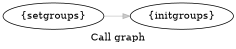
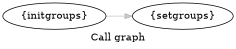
edge "{setgroups}" -> "{initgroups}": reversed
